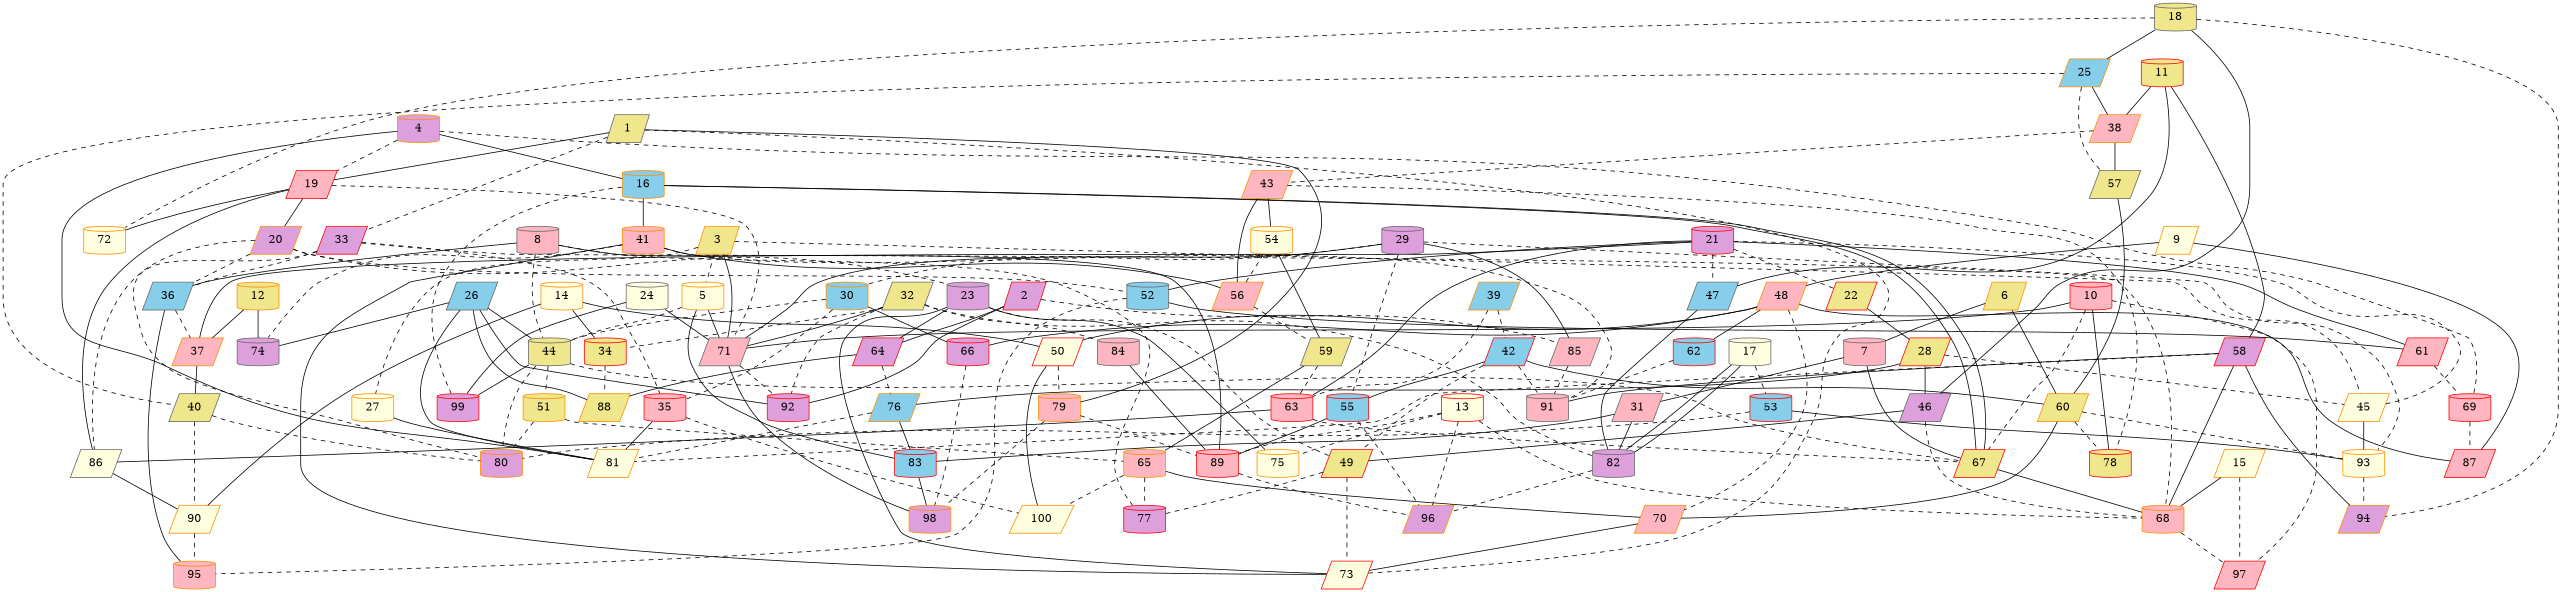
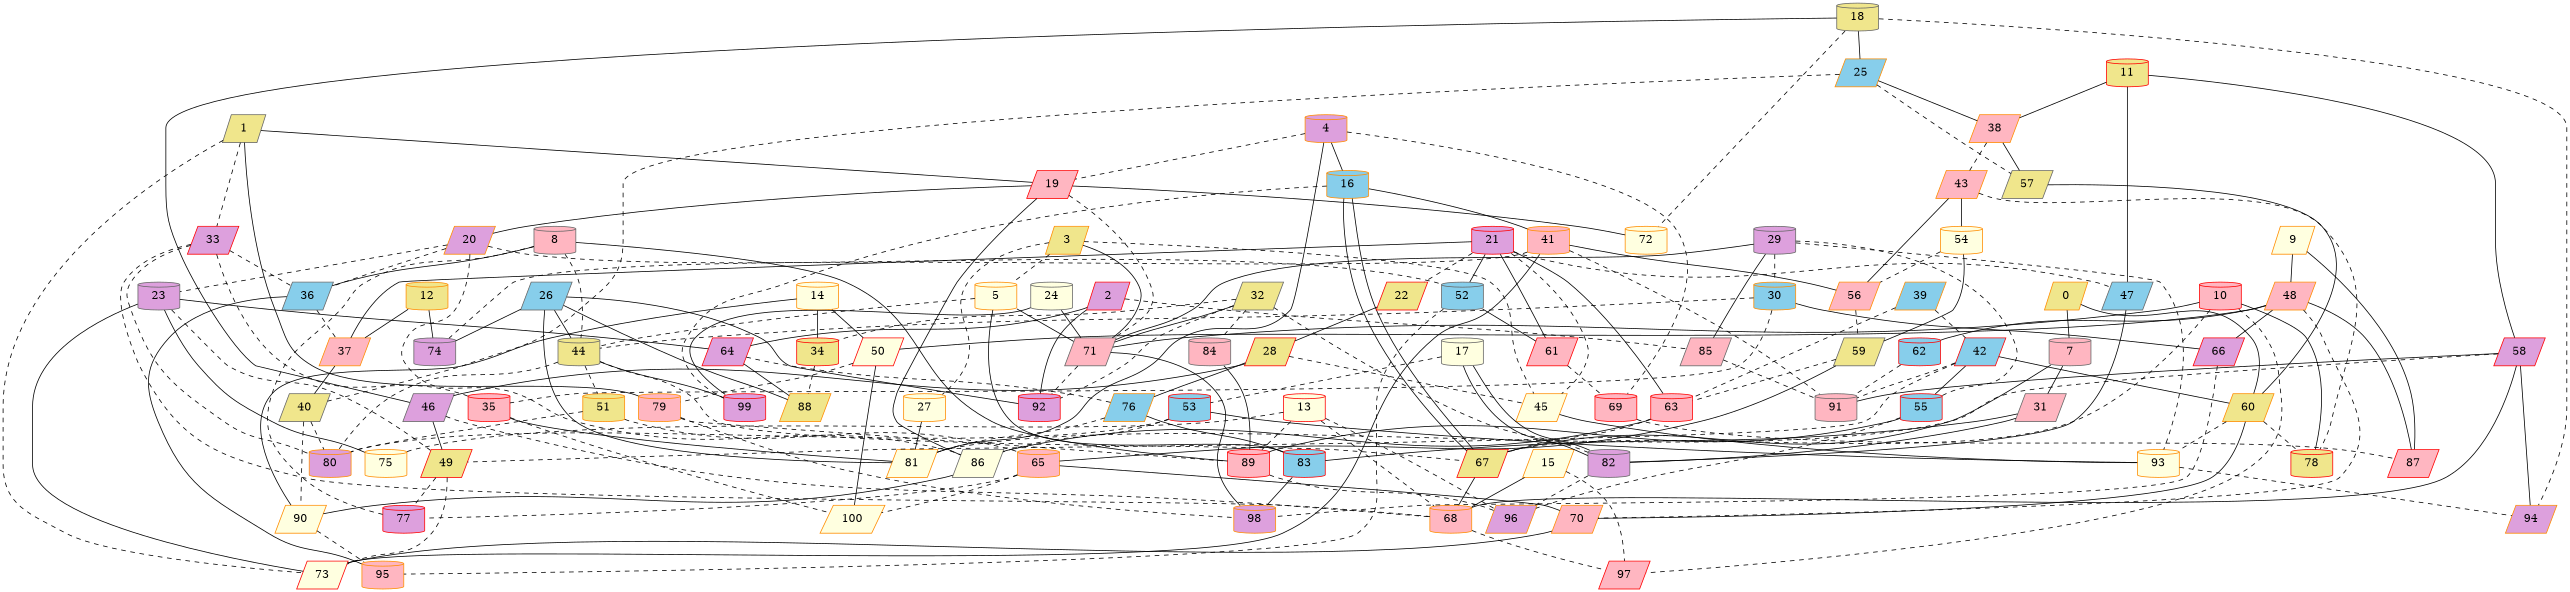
node "6": label "6" -> "0"
node "66": shape cylinder -> parallelogram
edge "53" -- "86": added
